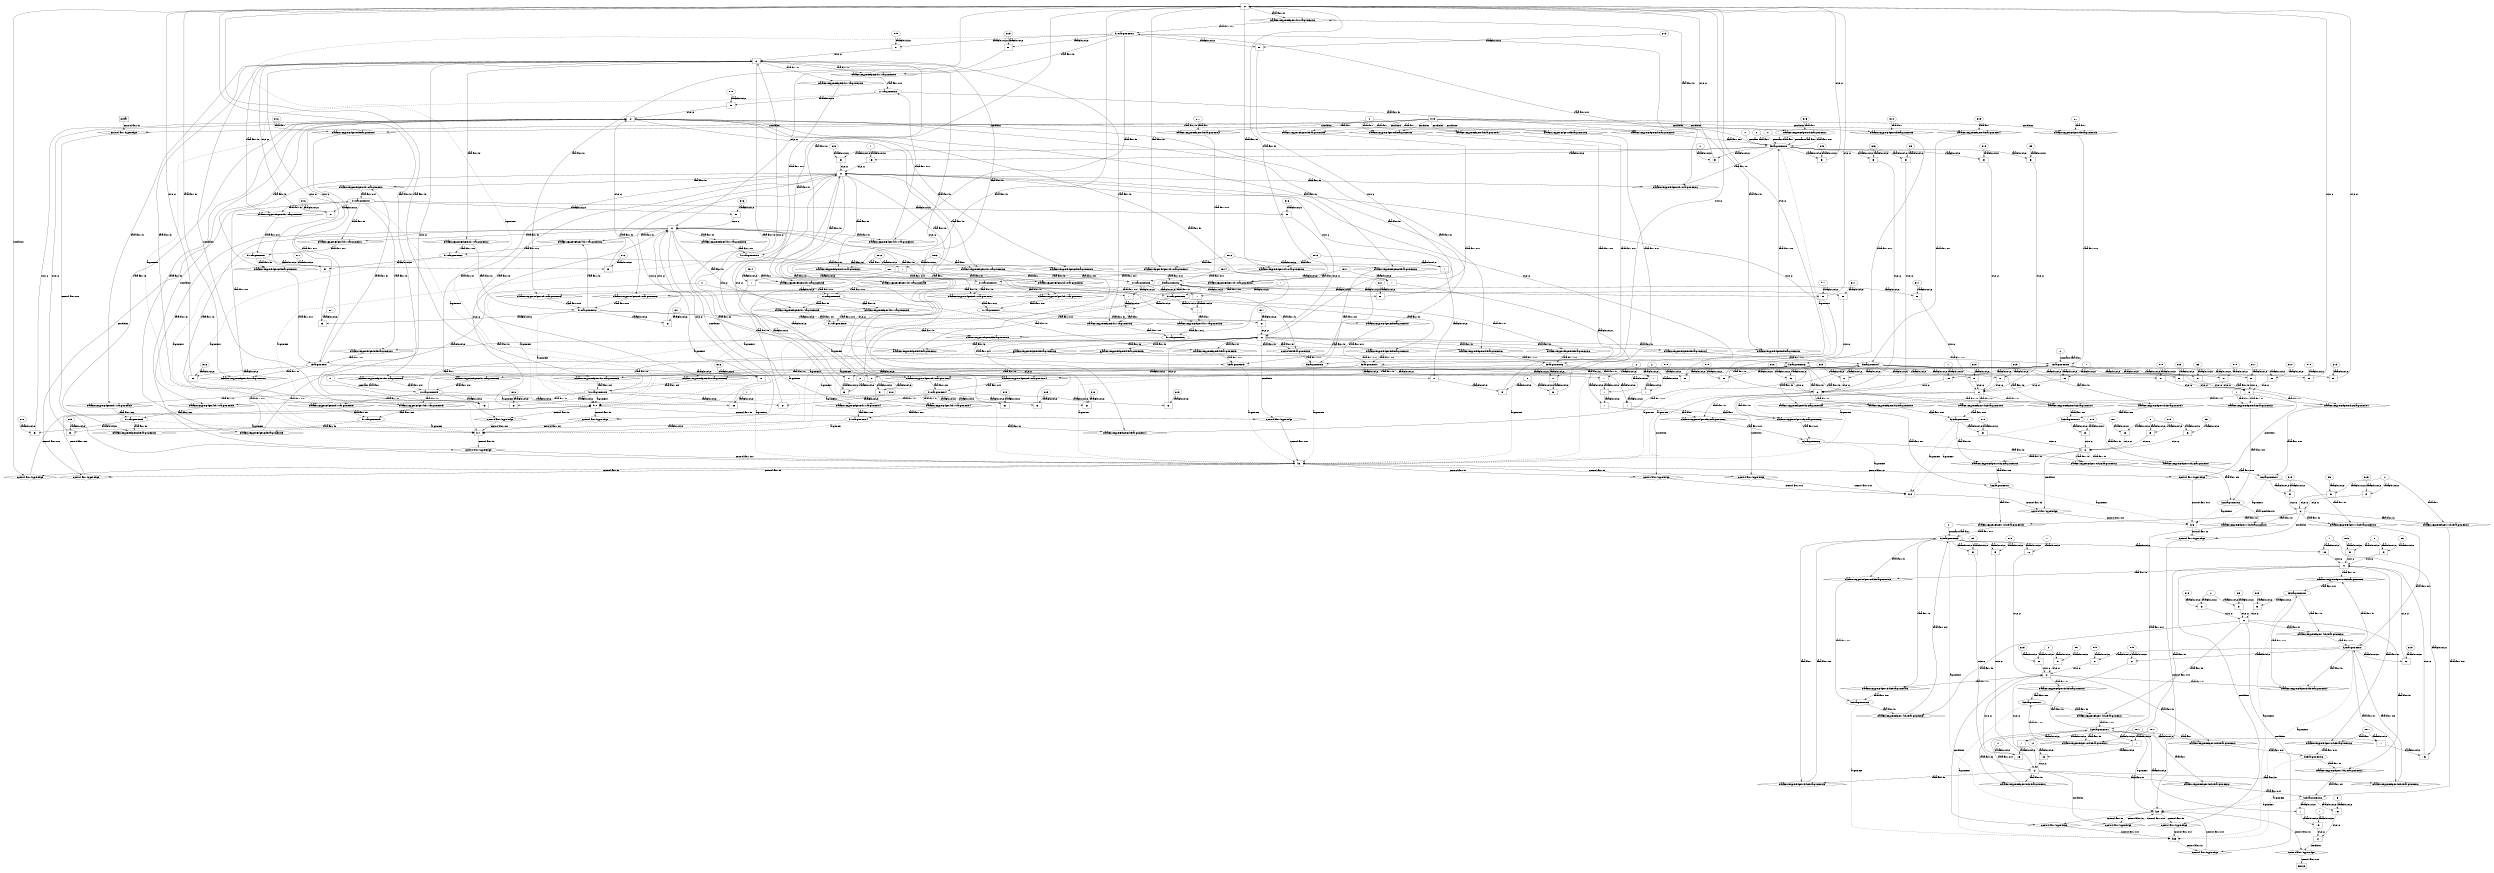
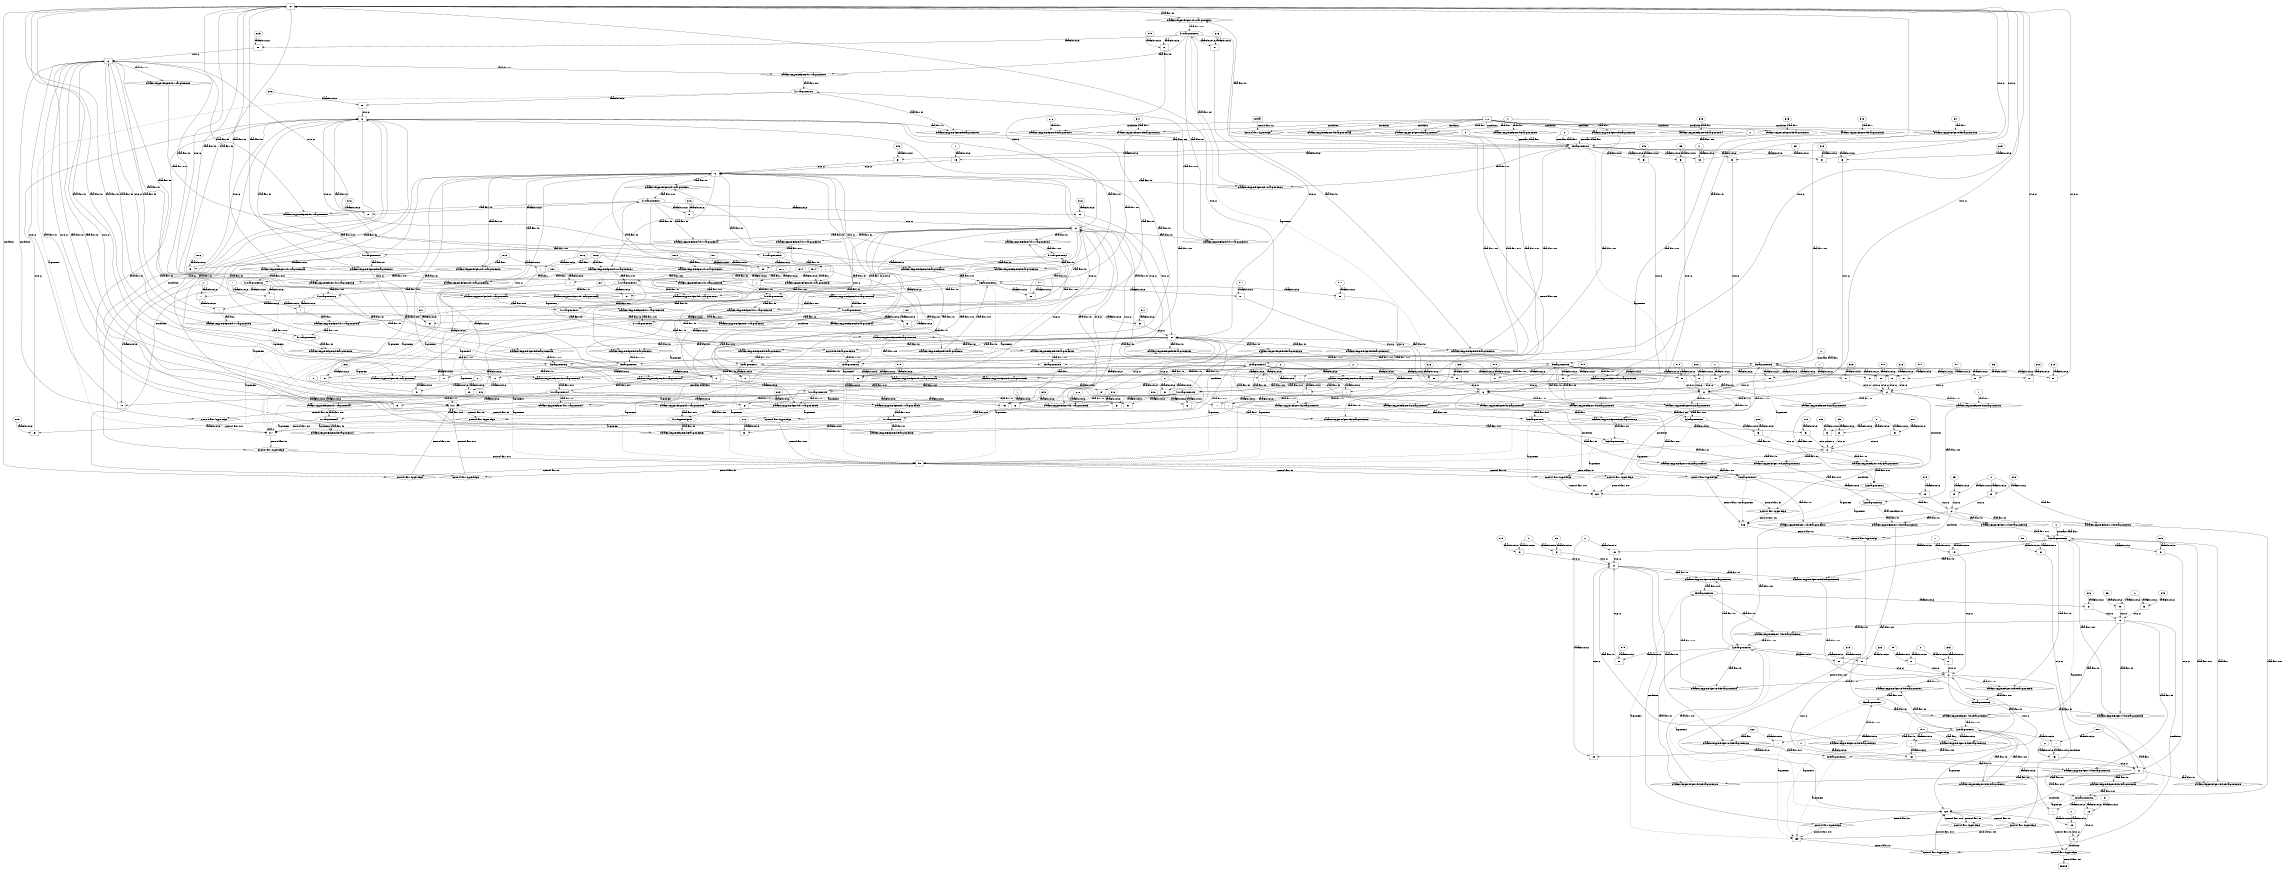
edge "DataFowHyperEdge_0_h5_argument_4" -> "h5_argument_4": removed, label "data flow out"
edge "DataFowHyperEdge_3_h17_argument_2" -> "h10_argument_2": reversed
node "h17_argument_5": label "h17_argument_5" -> "h17_hyperedge_5"
